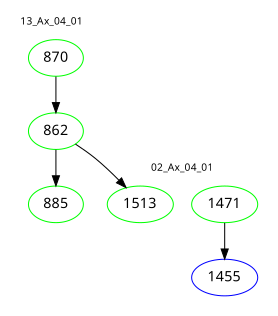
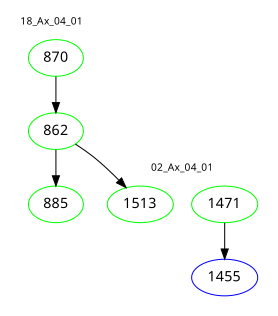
cluster "13_Ax_04_01": label "13_Ax_04_01" -> "18_Ax_04_01"
